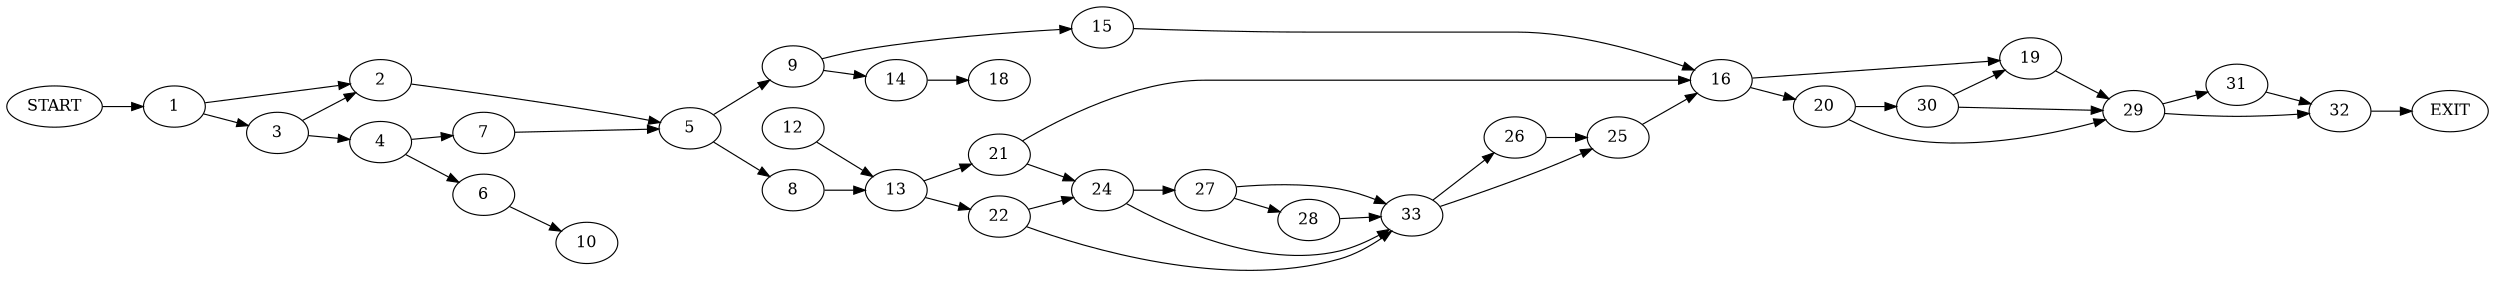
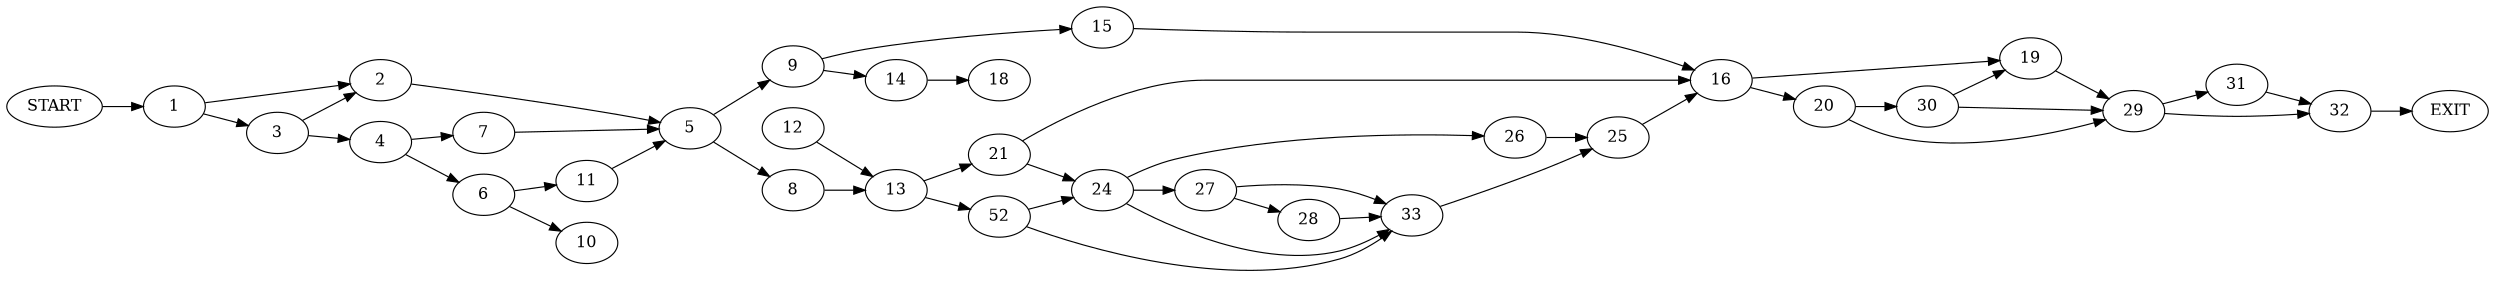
edge "33" -> "26": now "24" -> "26"
node "11": added
node "22": label "22" -> "52"
